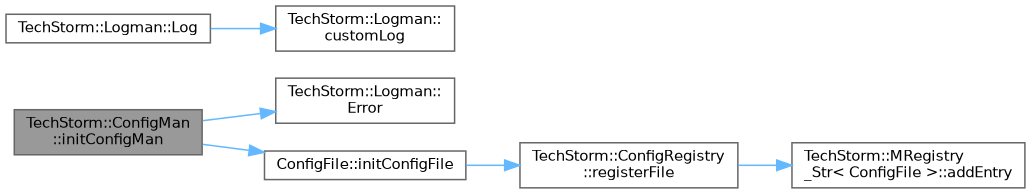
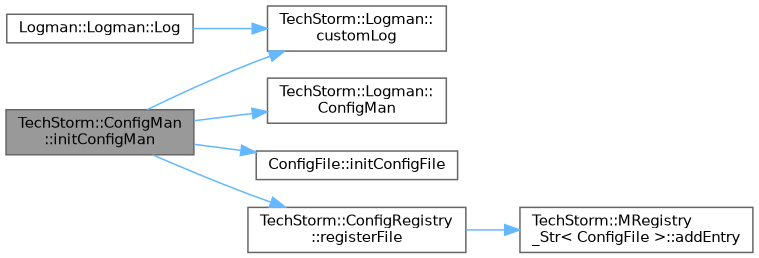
node "TechStorm::Logman::Log": label "TechStorm::Logman::Log" -> "Logman::Logman::Log"
edge "TechStorm::ConfigMan ::initConfigMan" -> "TechStorm::Logman:: customLog": added
node "TechStorm::Logman:: Error": label "TechStorm::Logman:: Error" -> "TechStorm::Logman:: ConfigMan"
edge "ConfigFile::initConfigFile" -> "TechStorm::ConfigRegistry ::registerFile": now "TechStorm::ConfigMan ::initConfigMan" -> "TechStorm::ConfigRegistry ::registerFile"
